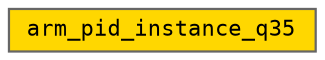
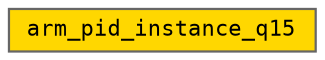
node "arm_pid_instance_q35": label "arm_pid_instance_q35" -> "arm_pid_instance_q15"
